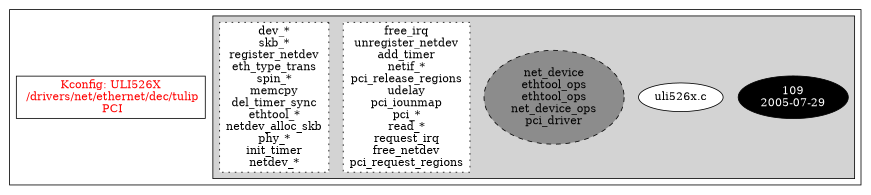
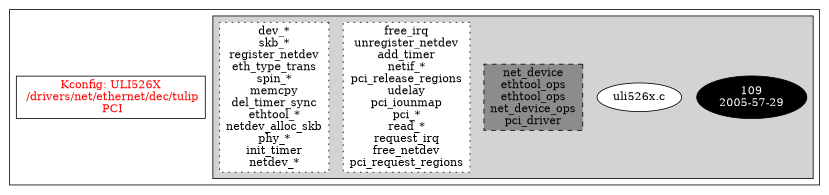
node "net_device ethtool_ops ethtool_ops net_device_ops pci_driver": shape ellipse -> box
node "109 2005-07-29": label "109 2005-07-29" -> "109 2005-57-29"
